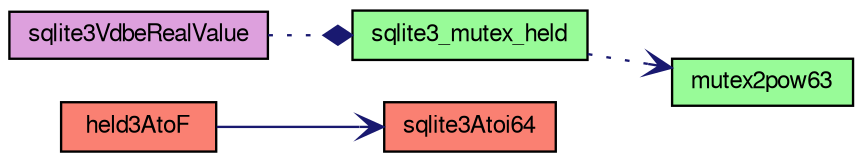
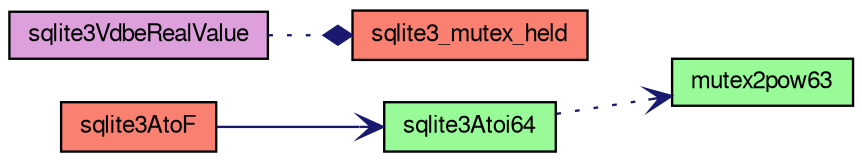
node "sqlite3_mutex_held": fillcolor palegreen -> salmon
edge "sqlite3_mutex_held" -> "mutex2pow63": now "sqlite3Atoi64" -> "mutex2pow63"
node "held3AtoF": label "held3AtoF" -> "sqlite3AtoF"
node "sqlite3Atoi64": fillcolor salmon -> palegreen
